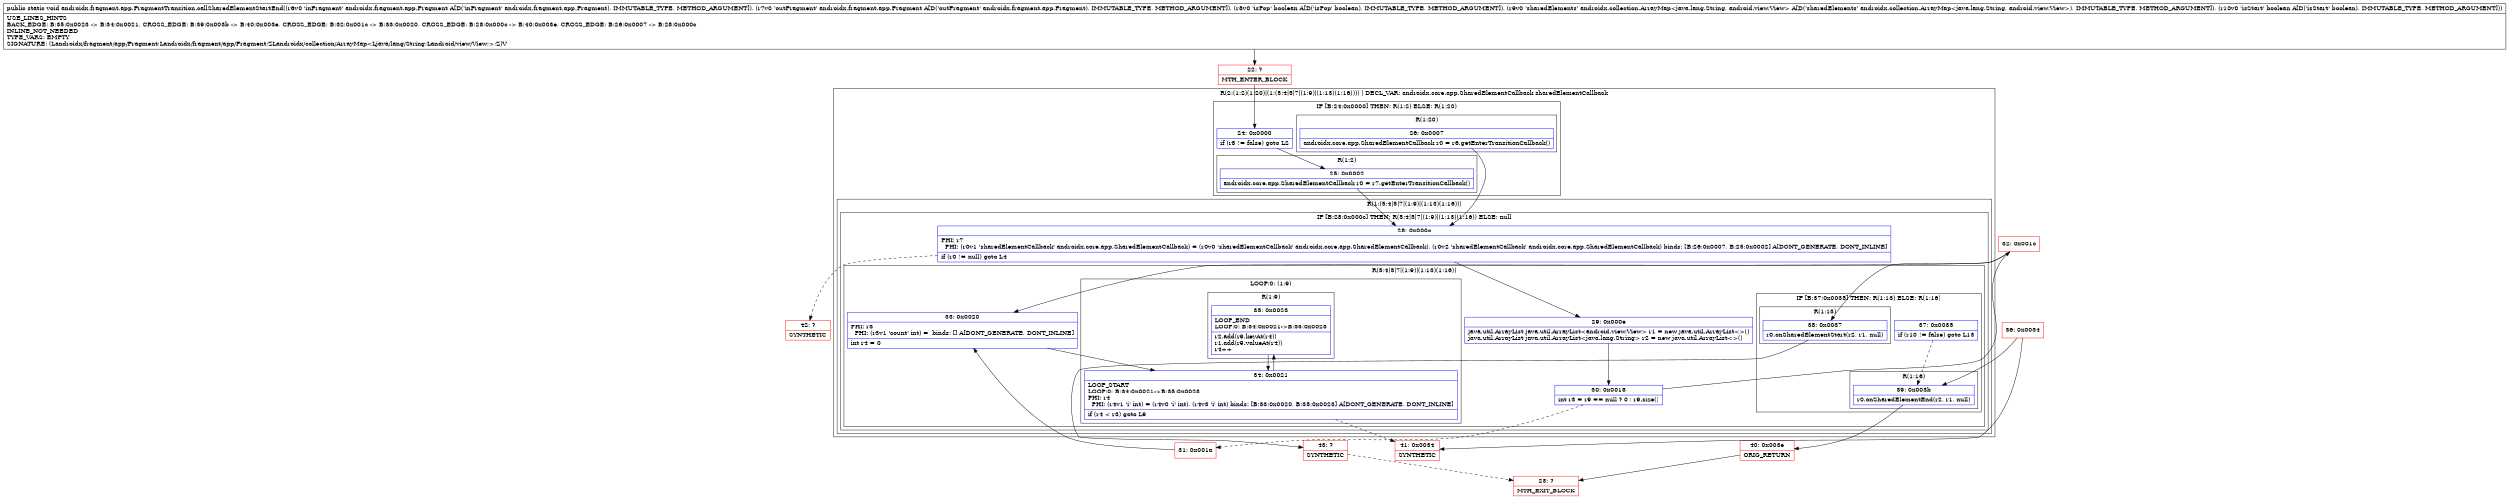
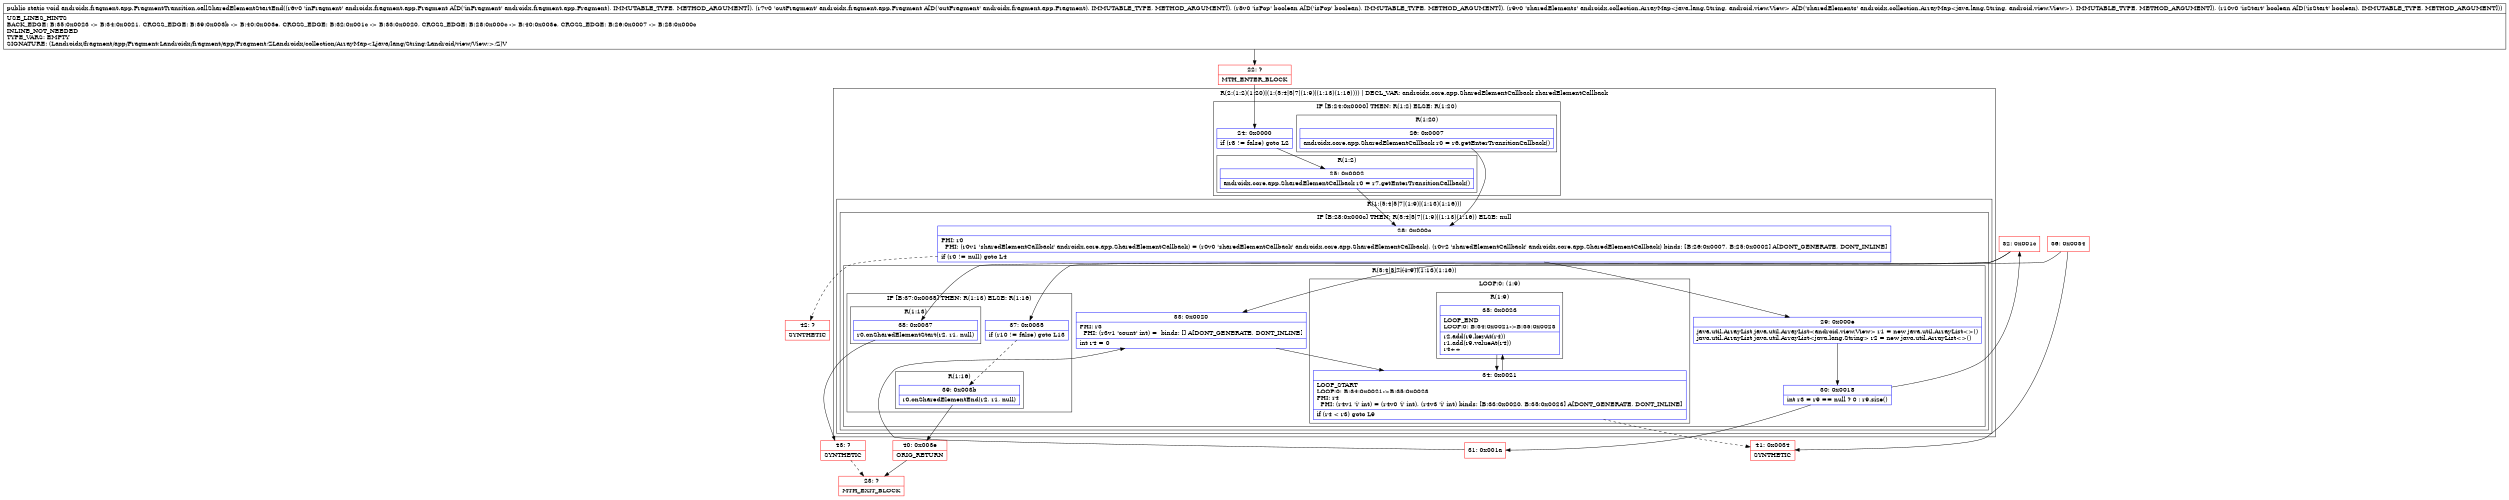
node "28: 0x000c": text "PHI: r7" -> "PHI: r0"
edge "36: 0x0034" -> "39: 0x003b": now "36: 0x0034" -> "37: 0x0035"
edge "30: 0x0018" -> "31: 0x001a": style dashed -> solid
